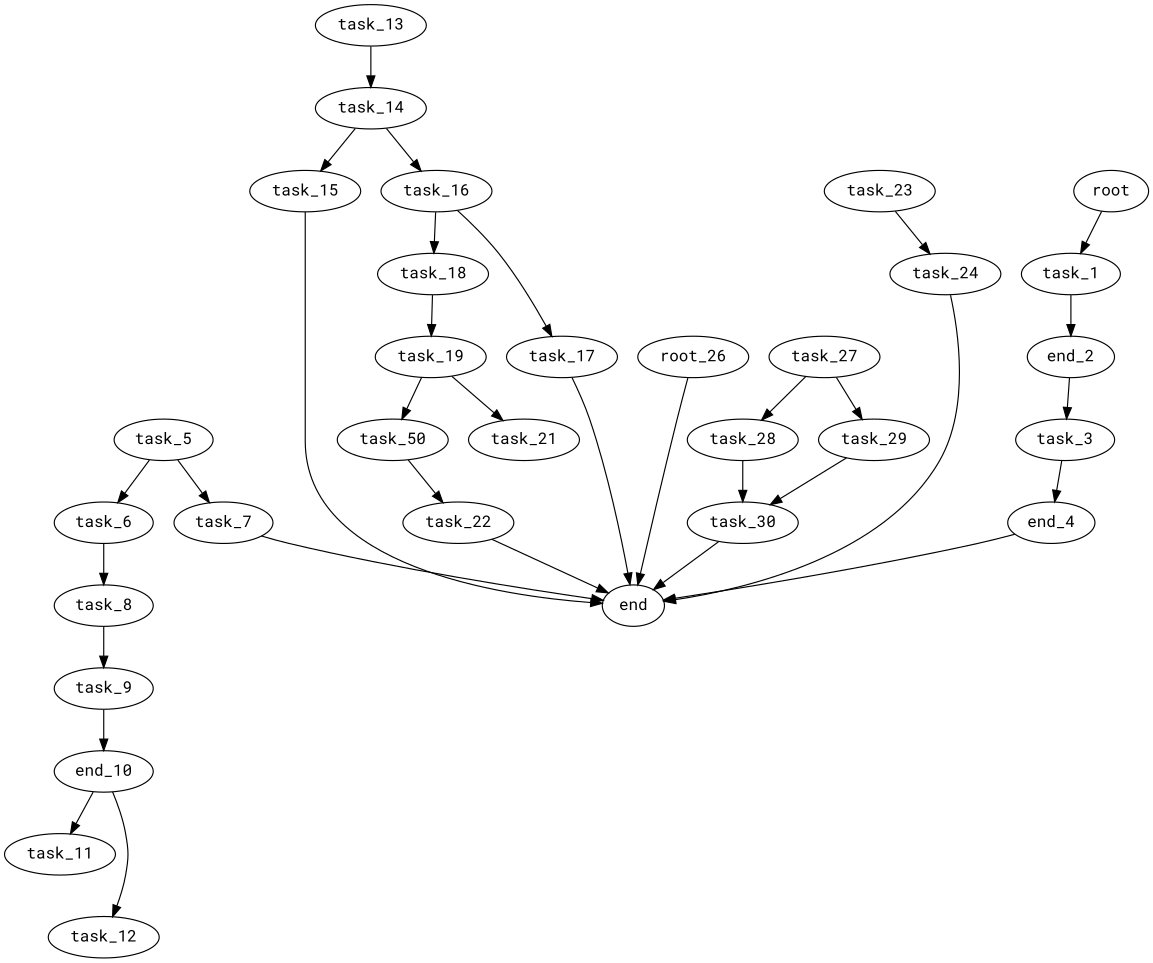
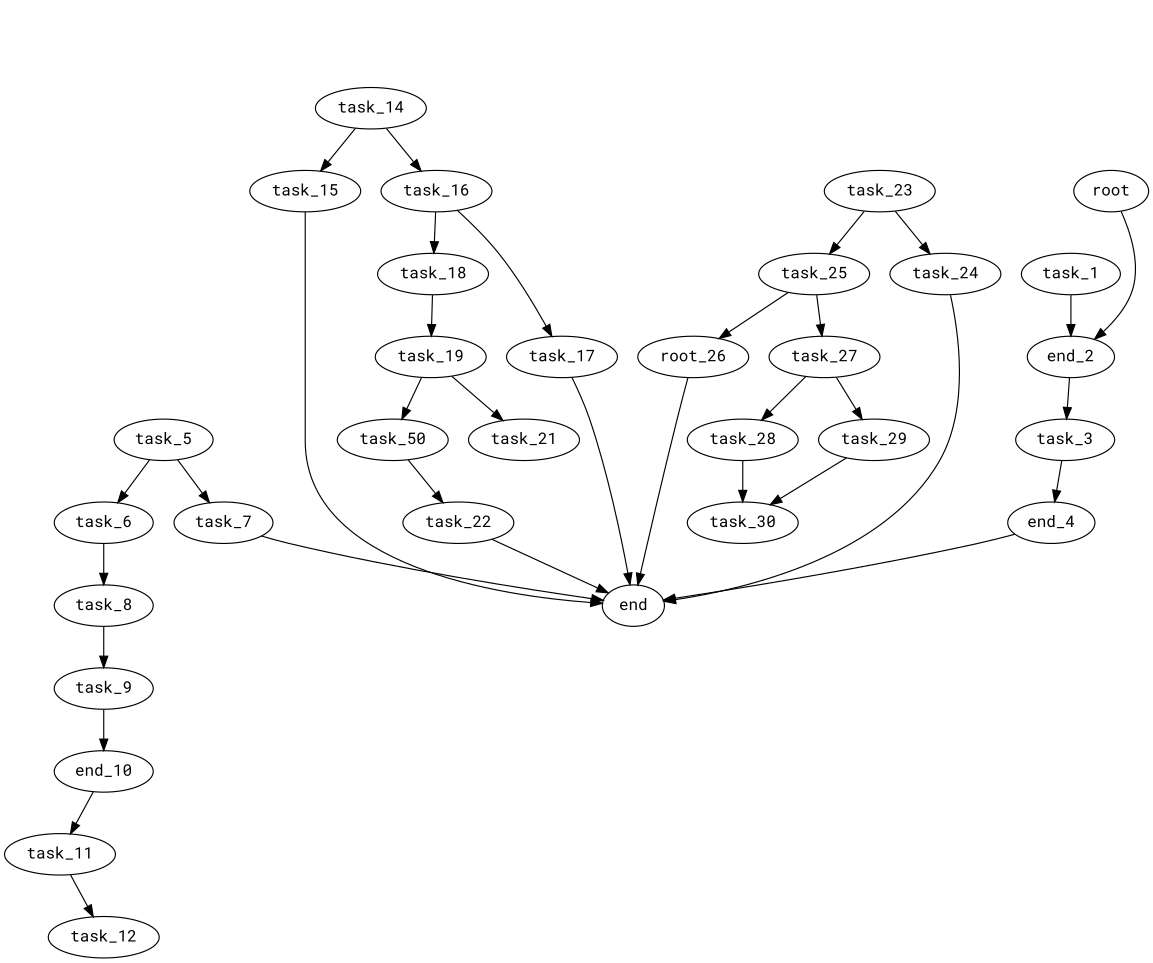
node "task_13": removed
edge "root" -> "task_1": now "root" -> "end_2"
node "task_25": added
edge "task_30" -> "end": removed
edge "end_10" -> "task_12": now "task_11" -> "task_12"
